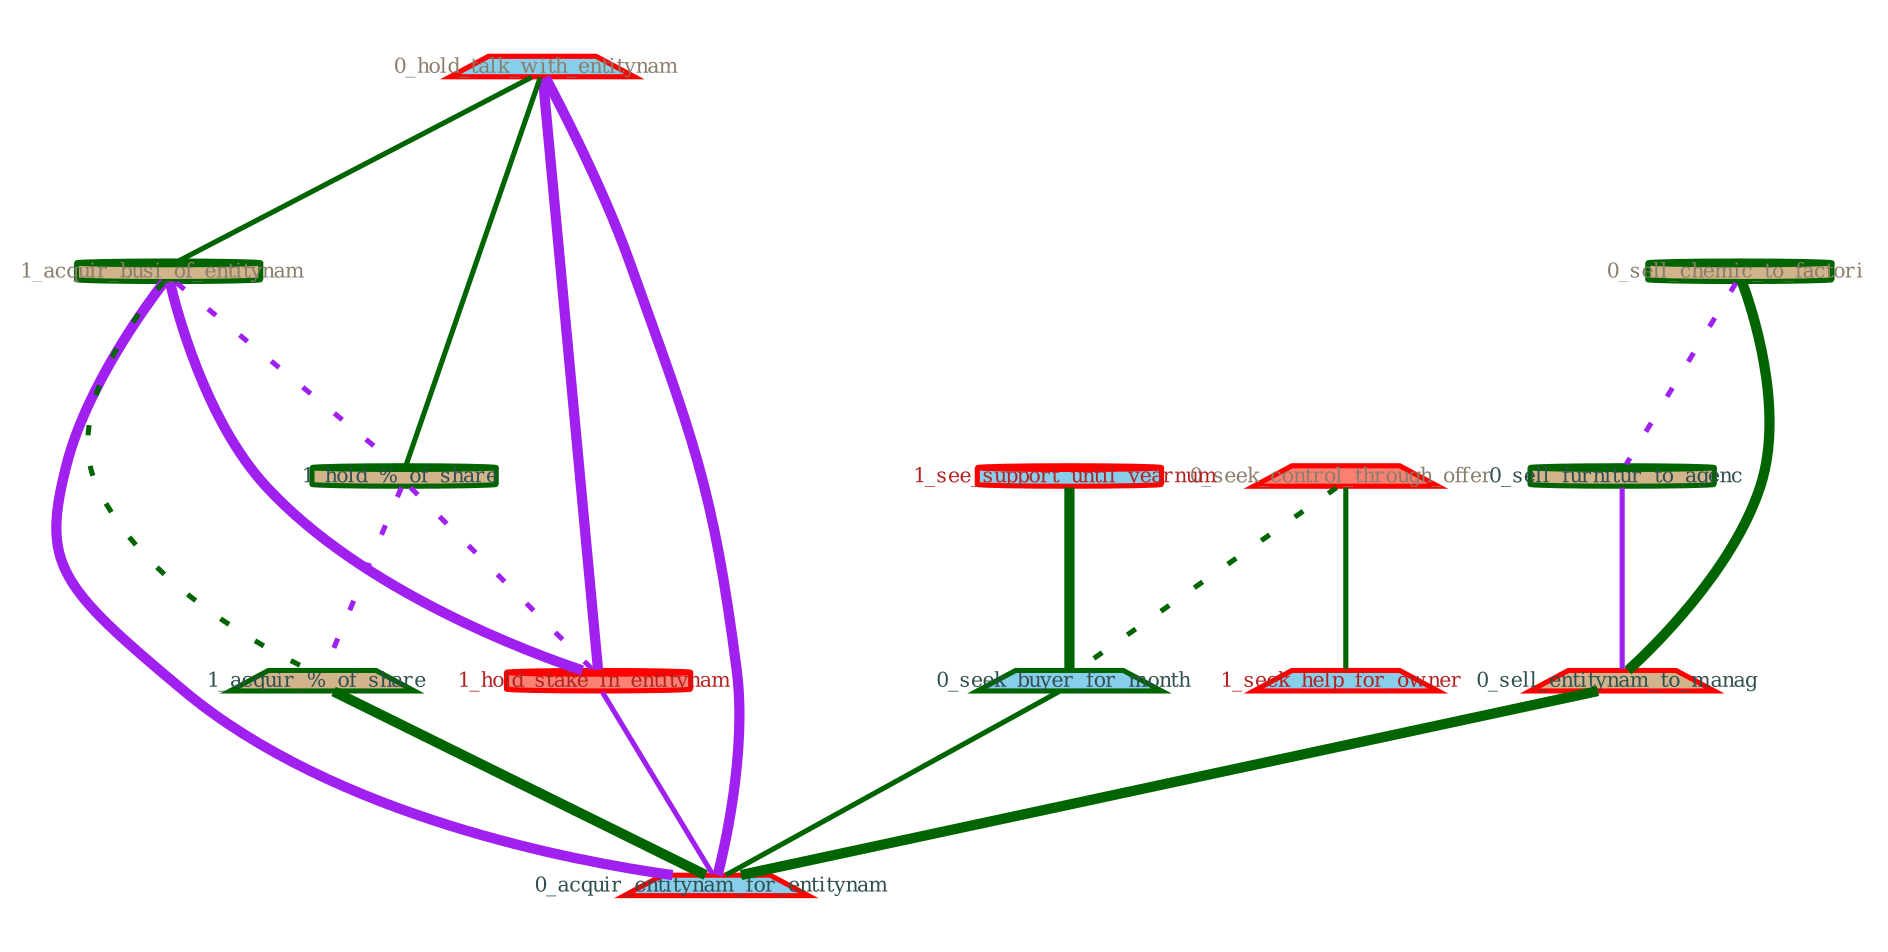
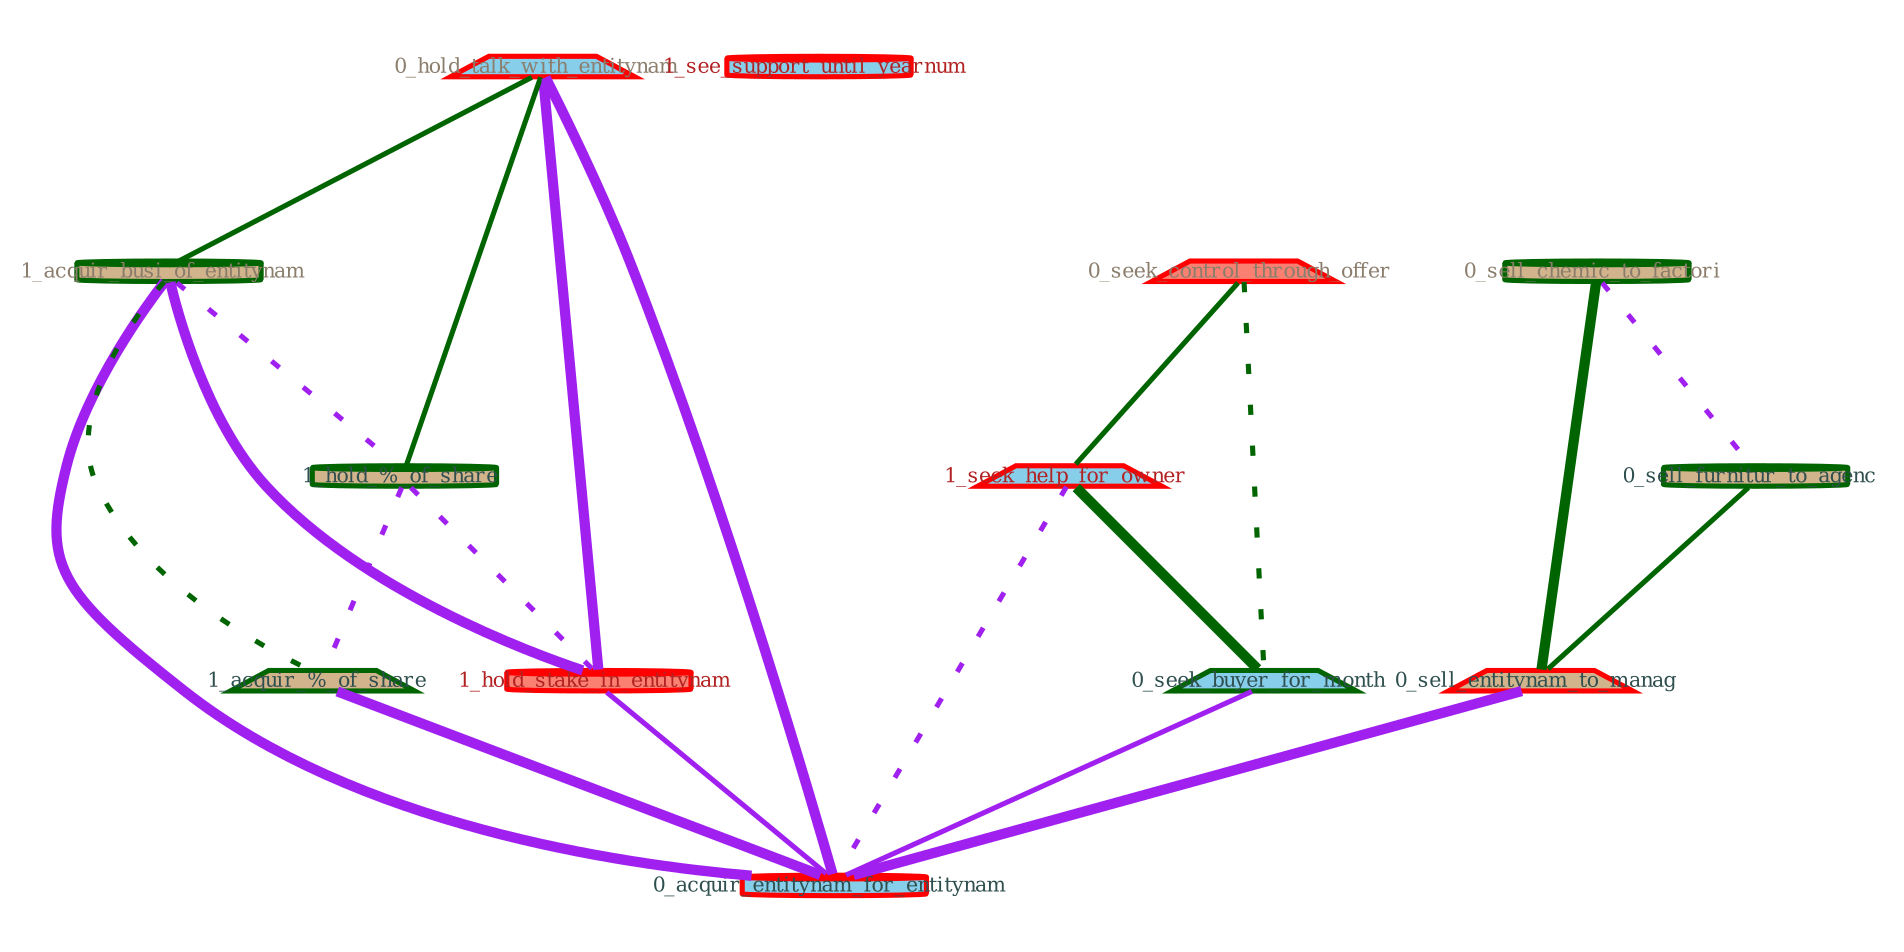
edge "1_see_support_until_yearnum" -- "0_seek_buyer_for_month": now "1_seek_help_for_owner" -- "0_seek_buyer_for_month"
edge "0_sell_furnitur_to_agenc" -- "0_sell_entitynam_to_manag": color purple -> darkgreen
edge "1_seek_help_for_owner" -- "0_acquir_entitynam_for_entitynam": added
edge "1_acquir_%_of_share" -- "0_acquir_entitynam_for_entitynam": color darkgreen -> purple
edge "0_seek_buyer_for_month" -- "0_acquir_entitynam_for_entitynam": color darkgreen -> purple
edge "0_sell_entitynam_to_manag" -- "0_acquir_entitynam_for_entitynam": color darkgreen -> purple
node "0_acquir_entitynam_for_entitynam": shape trapezium -> cylinder
